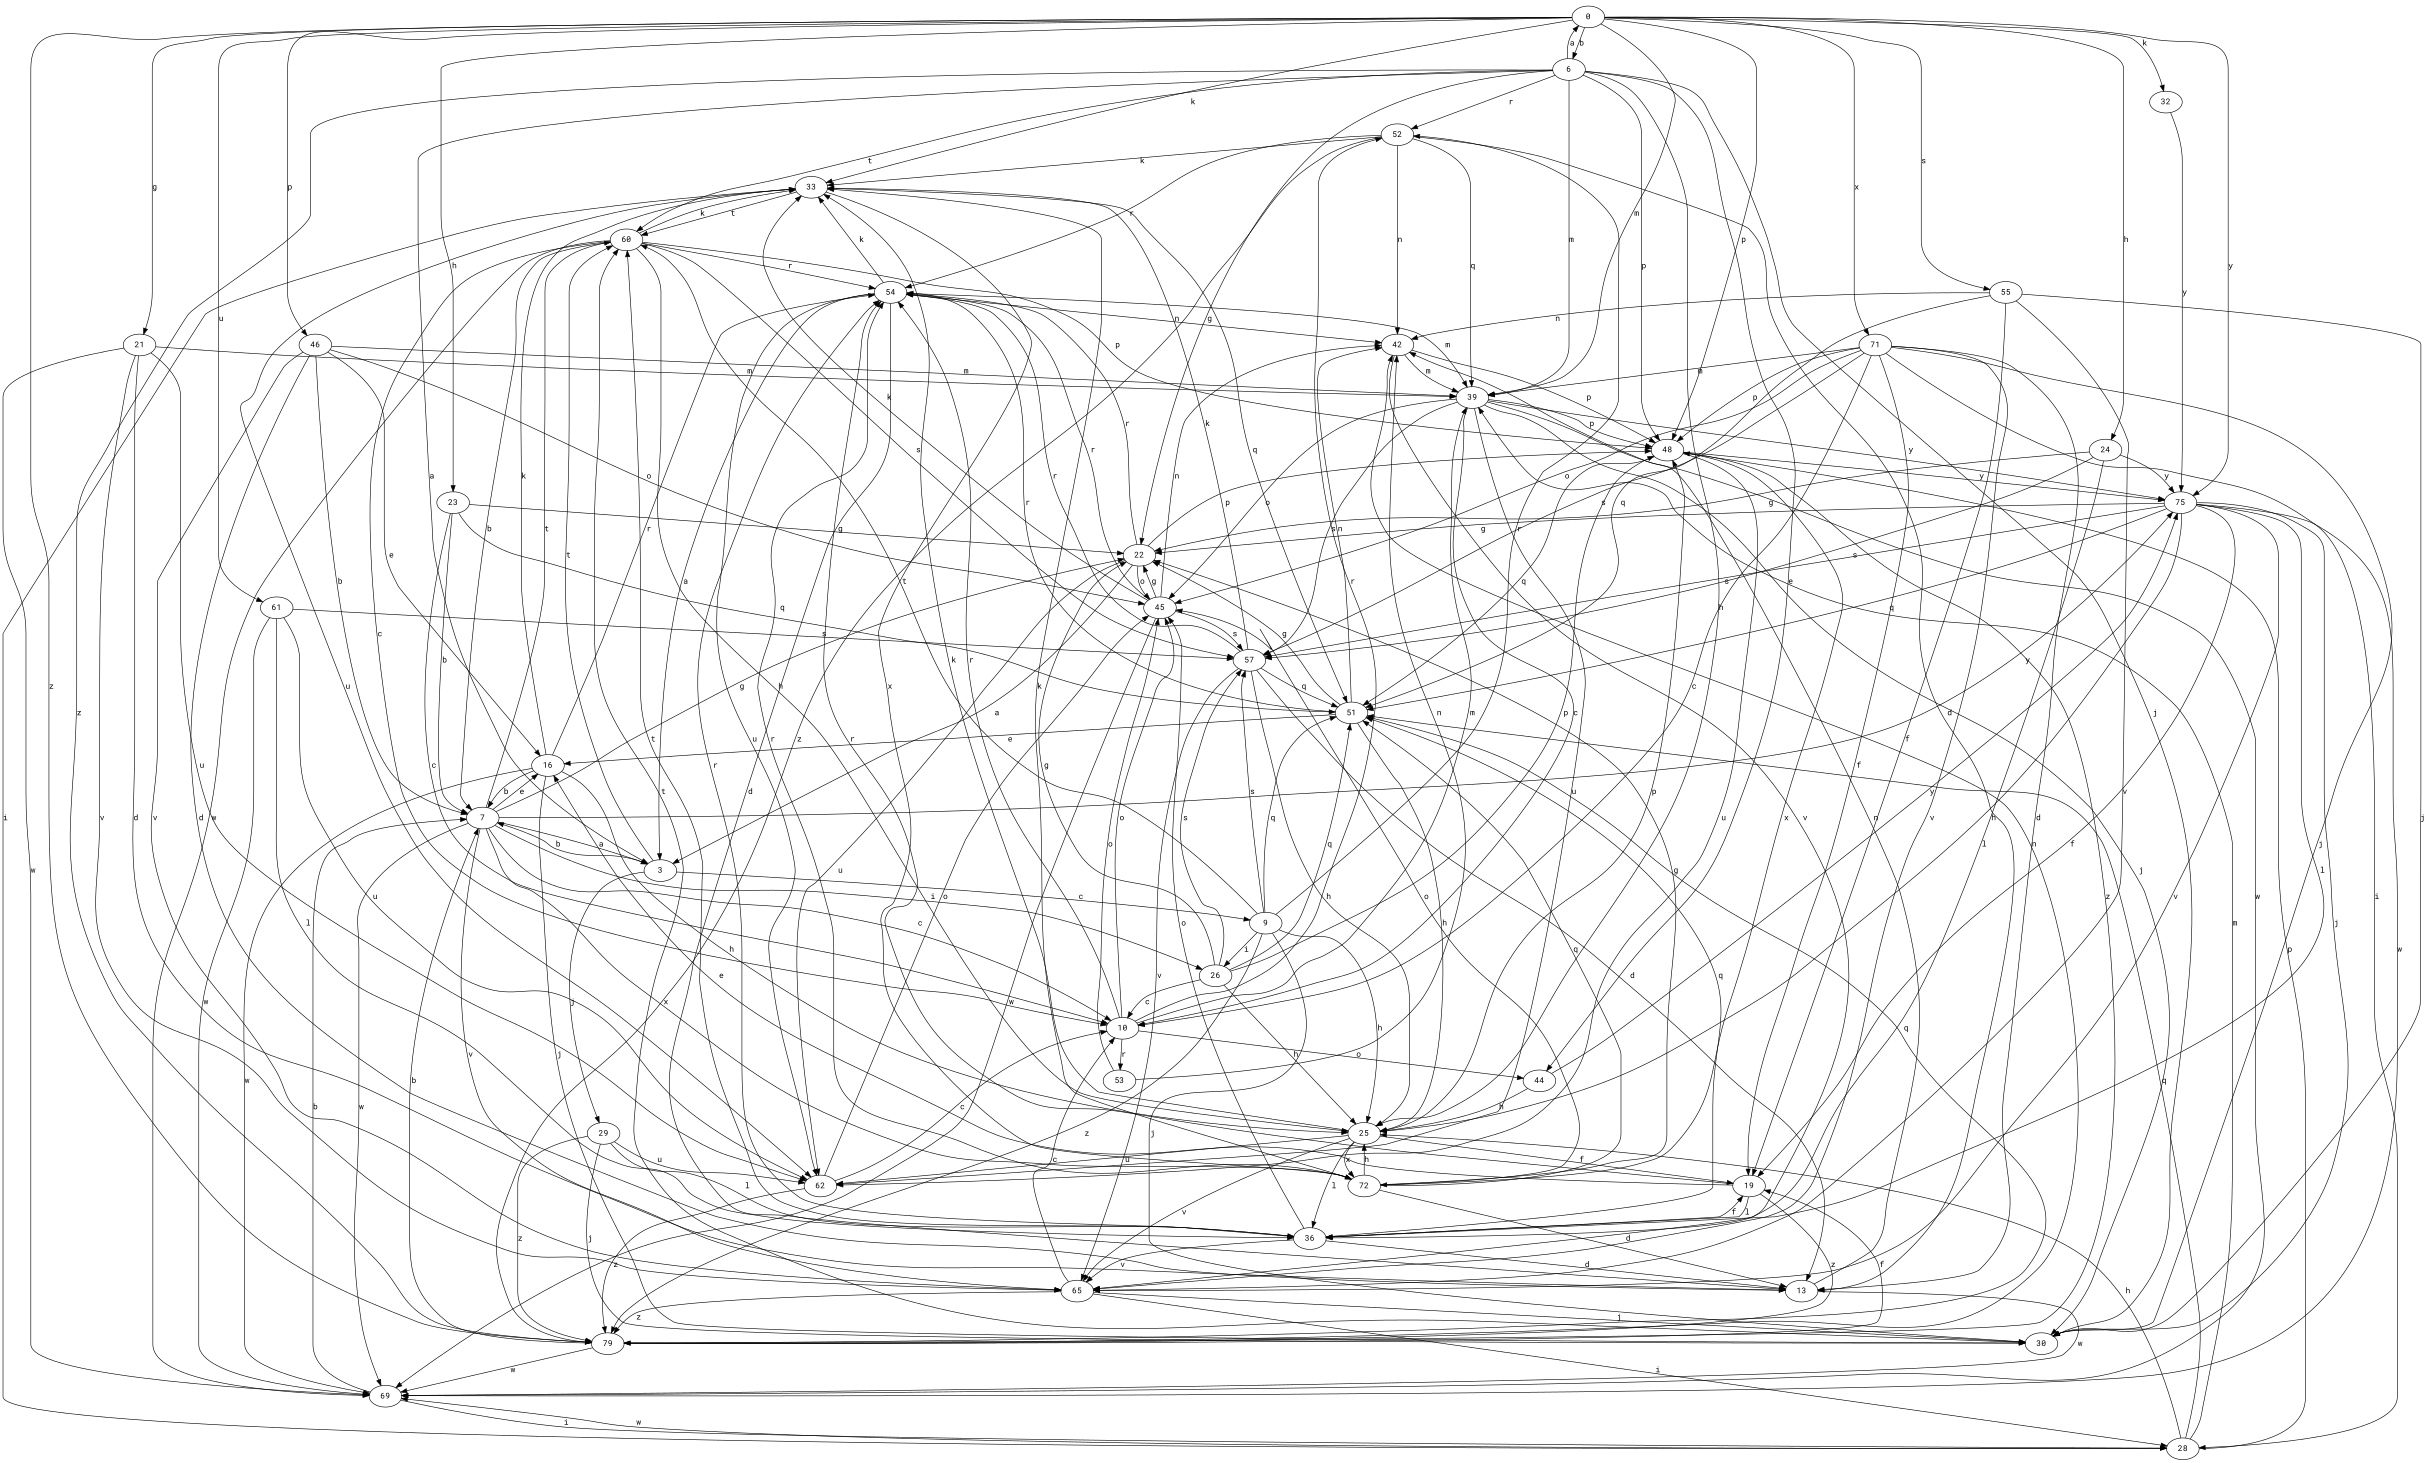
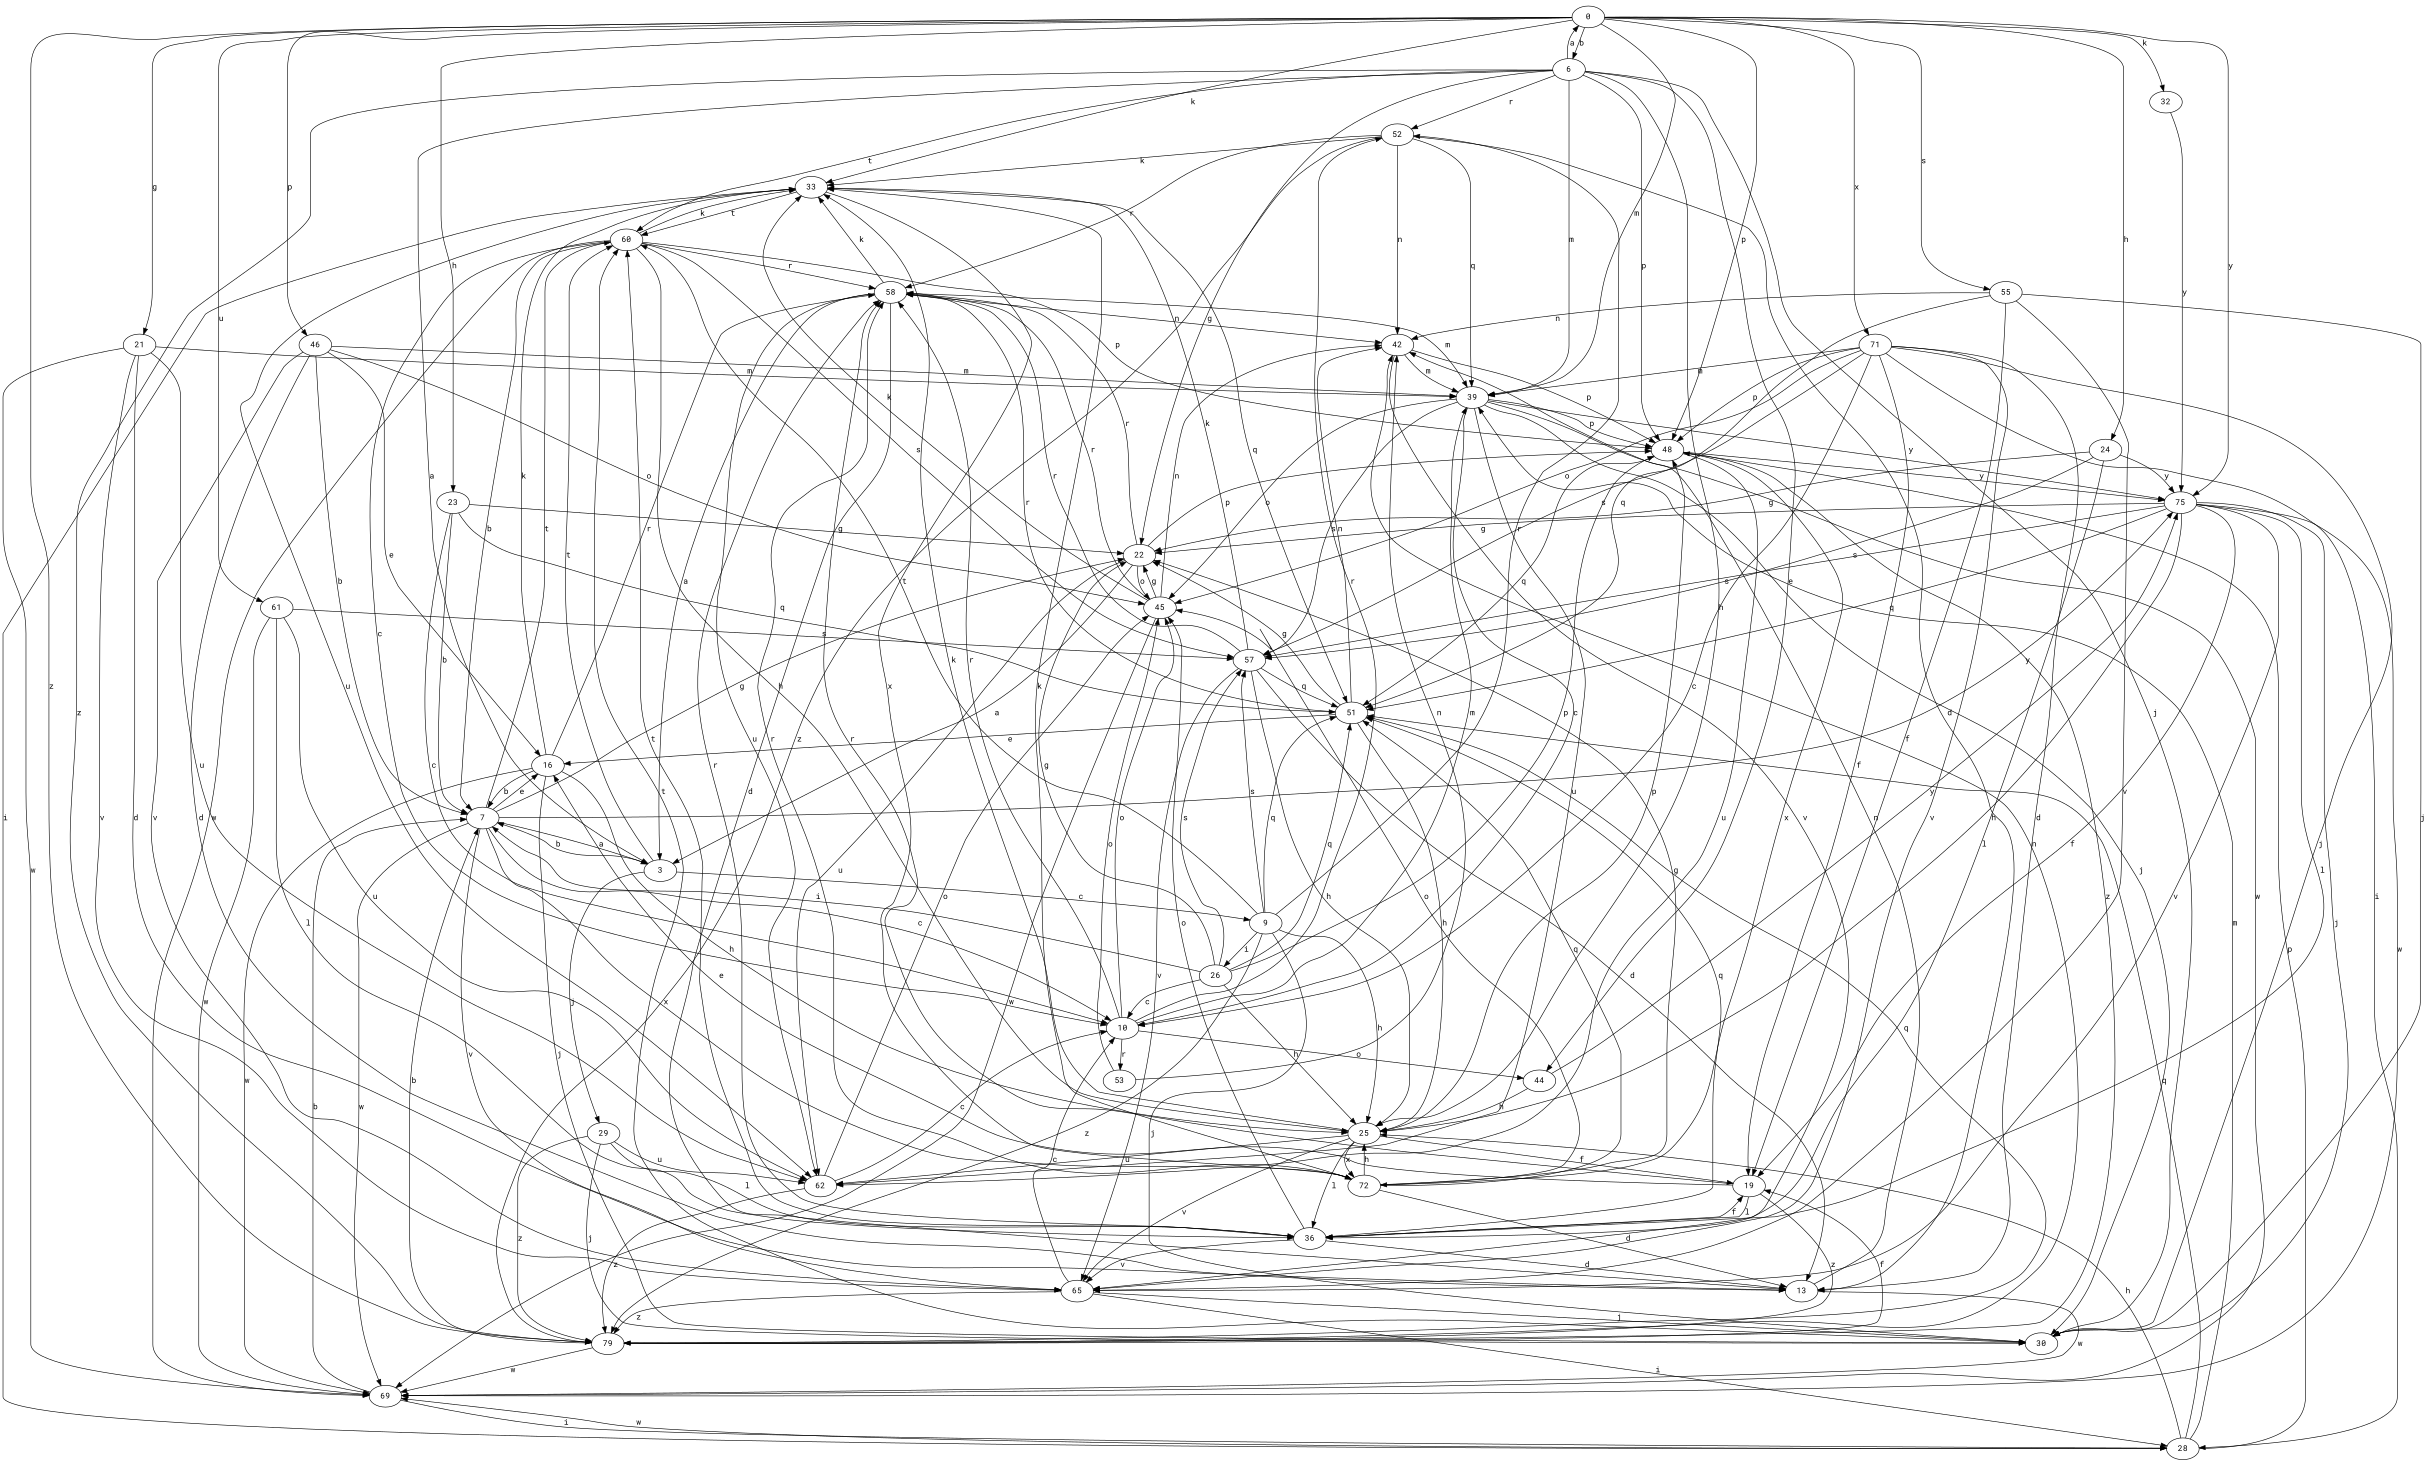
node "54": label "54" -> "58"
edge "45" -> "57": removed, label "s"
edge "7" -> "26": reversed
